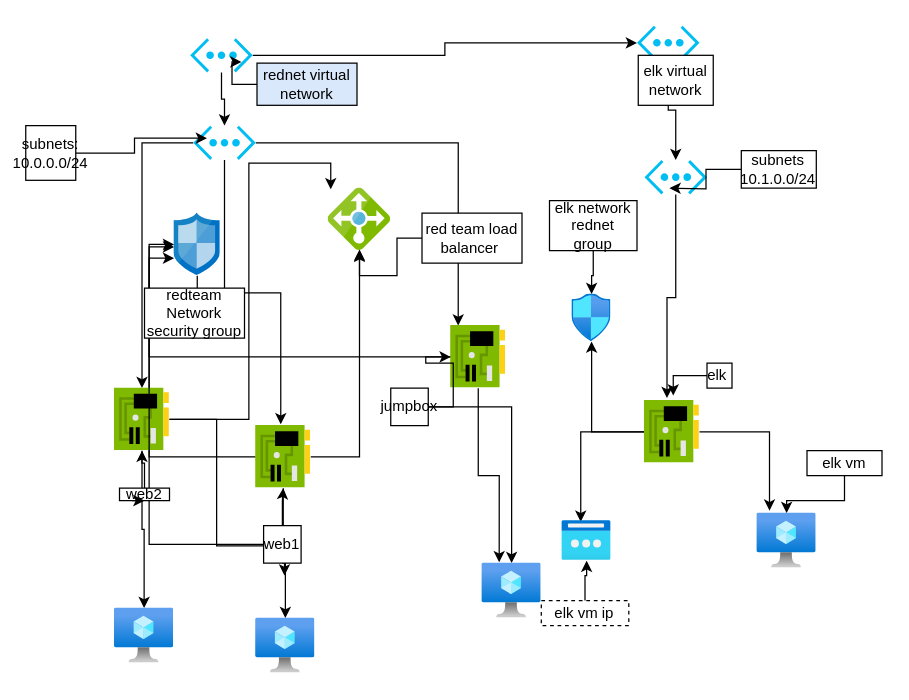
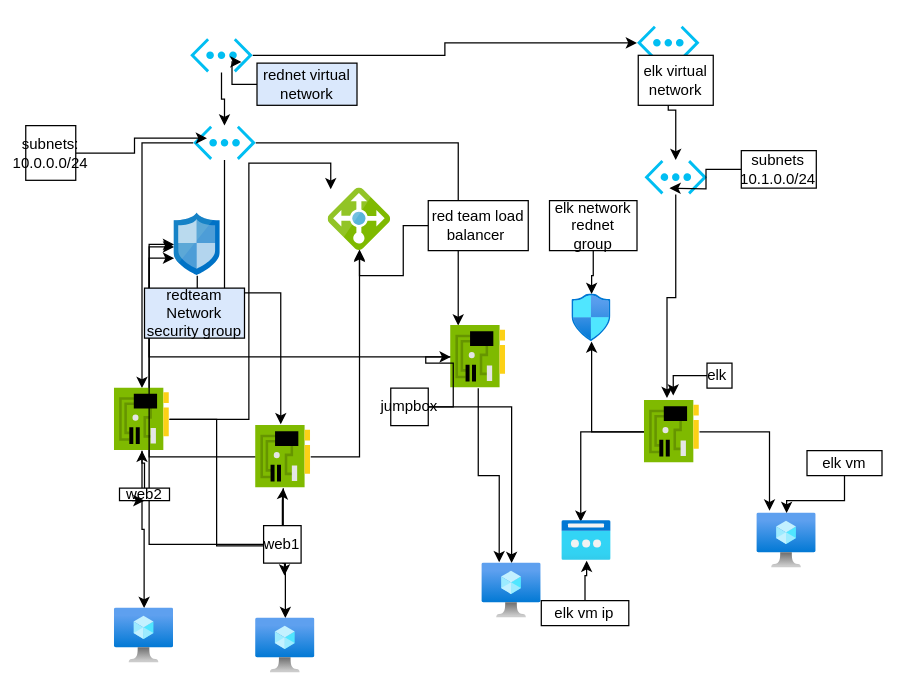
node "red team load balancer": moved (472, 238) -> (478, 226)
node "redteam Network security group": fillcolor #ffffff -> #dae8fc
node "elk vm ip": style dashed -> solid
